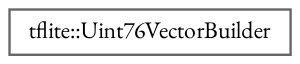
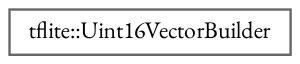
node "tflite::Uint76VectorBuilder": label "tflite::Uint76VectorBuilder" -> "tflite::Uint16VectorBuilder"
